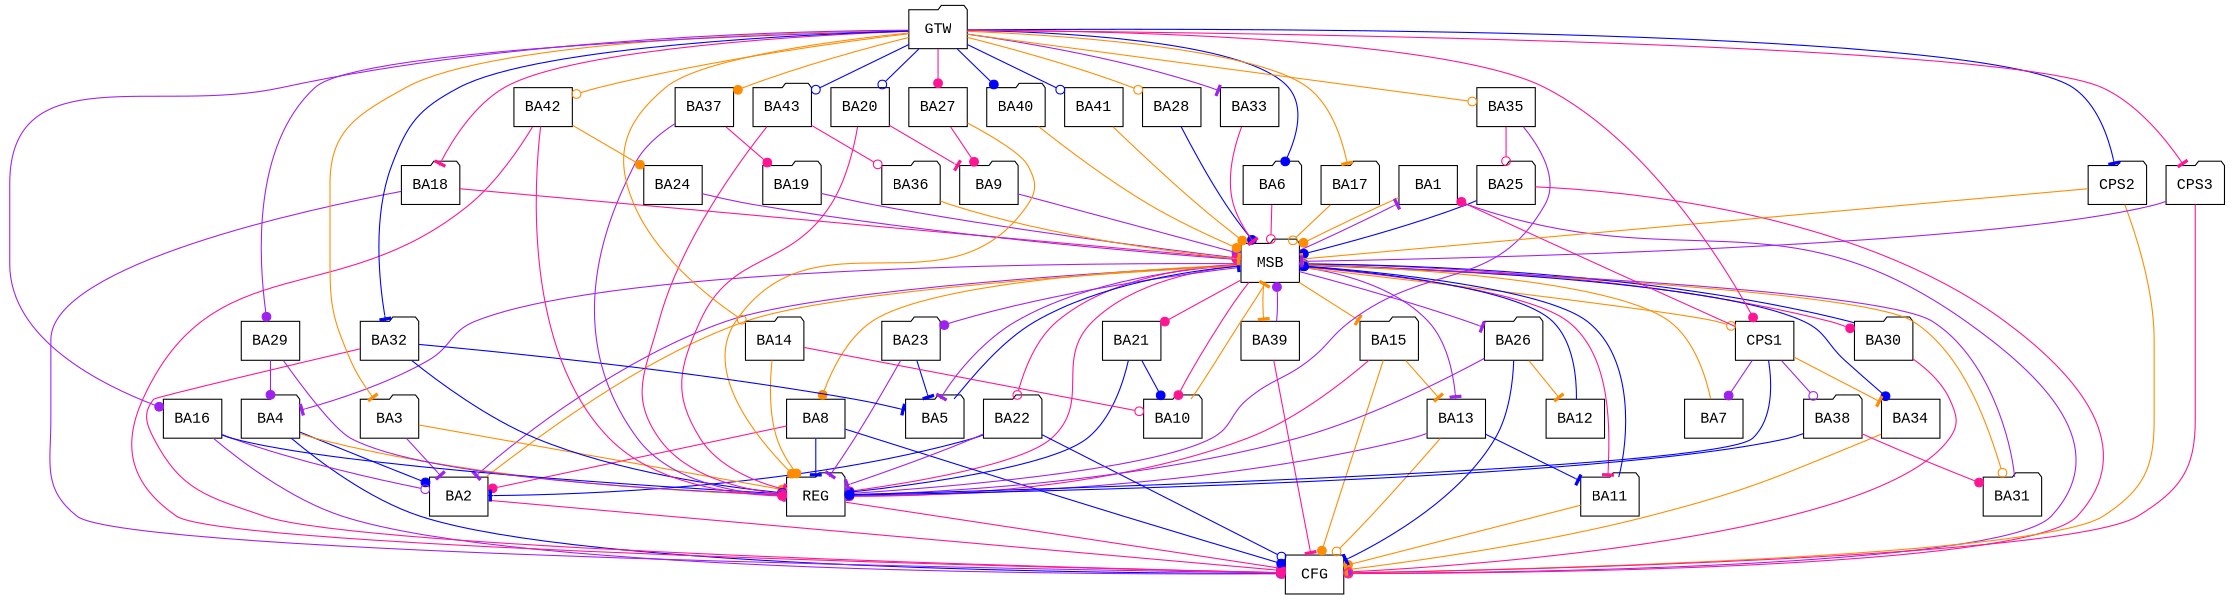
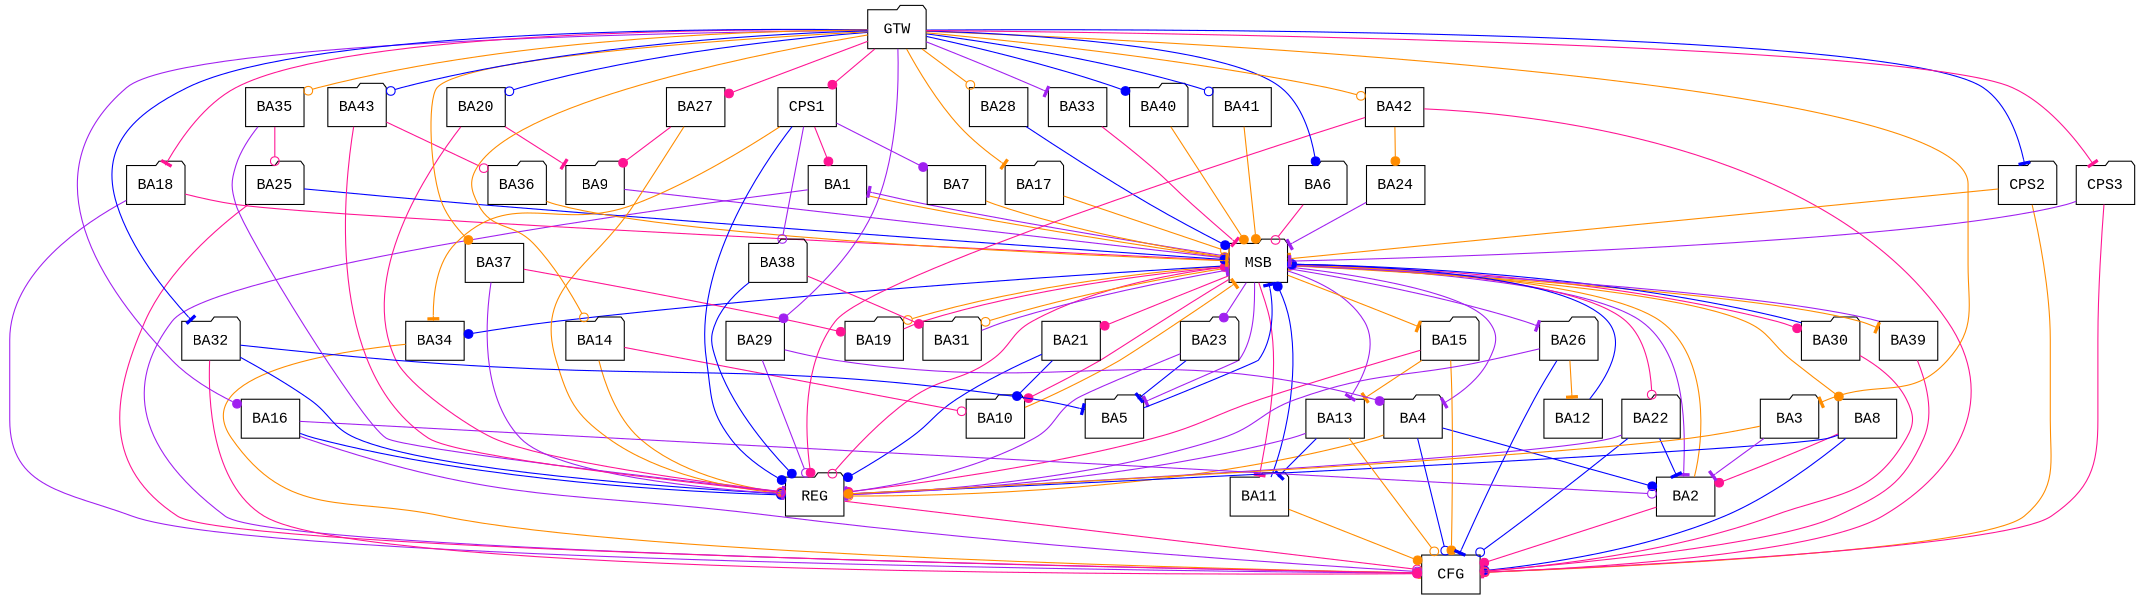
edge "BA19" -> "MSB": color purple -> deeppink
edge "MSB" -> "CPS1": now "MSB" -> "BA19"
